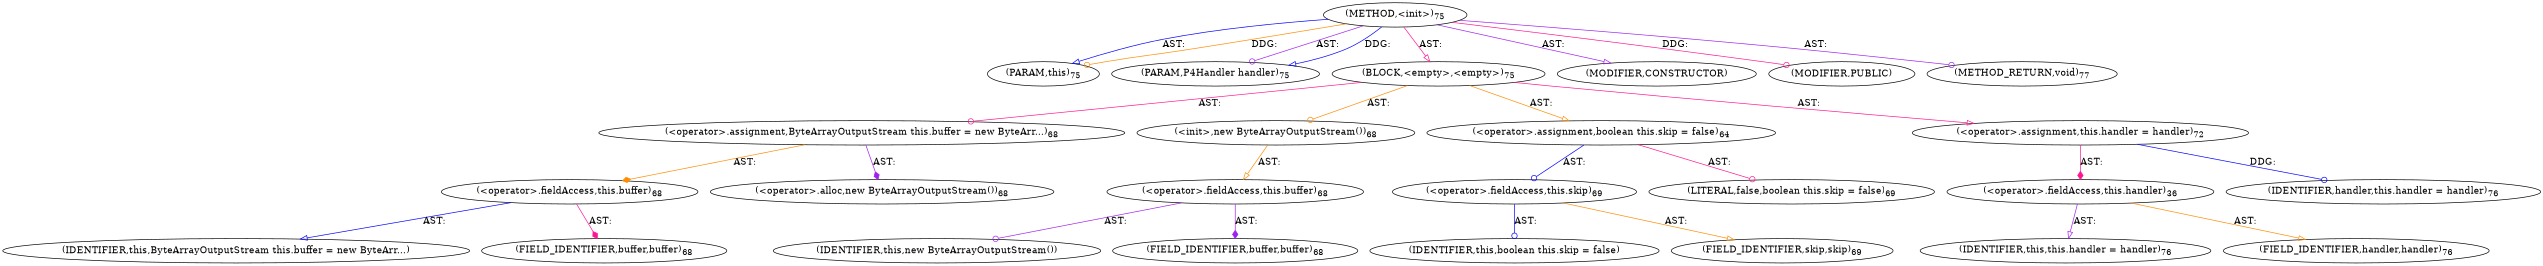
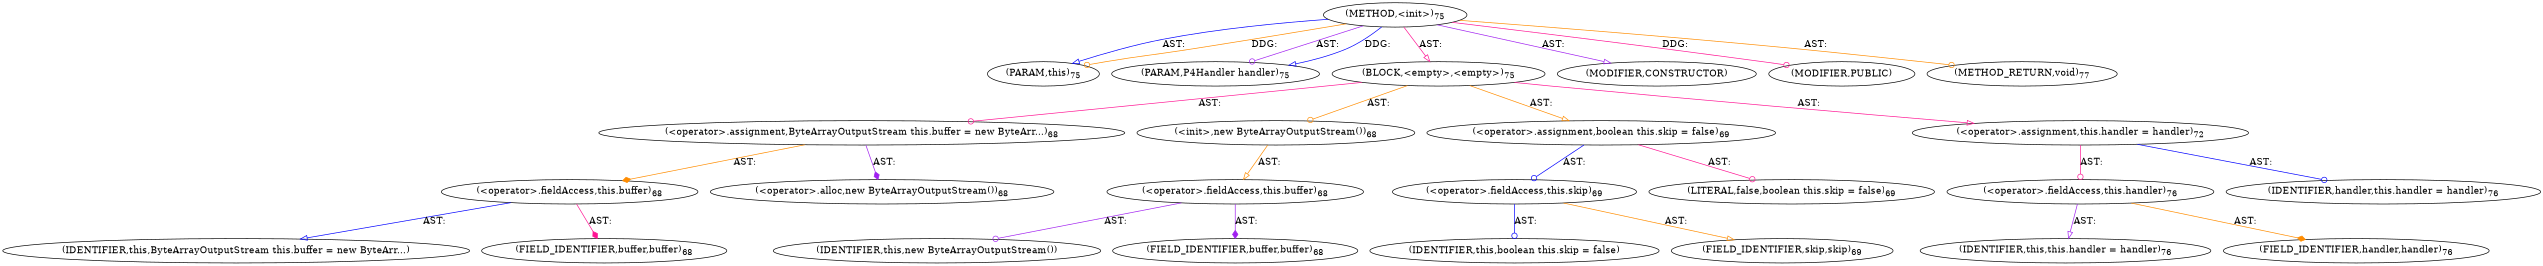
edge "(METHOD,<init>)" -> "(METHOD_RETURN,void)": color purple -> darkorange
node "(<operator>.assignment,boolean this.skip = false)": text "64" -> "69"
edge "(<operator>.assignment,this.handler = handler)" -> "(<operator>.fieldAccess,this.handler)": arrowhead diamond -> odot
edge "(<operator>.assignment,this.handler = handler)" -> "(IDENTIFIER,handler,this.handler = handler)": label "DDG: " -> "AST: "
node "(<operator>.fieldAccess,this.handler)": text "36" -> "76"
edge "(<operator>.fieldAccess,this.handler)" -> "(FIELD_IDENTIFIER,handler,handler)": arrowhead onormal -> diamond
